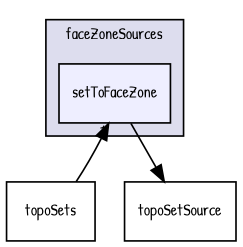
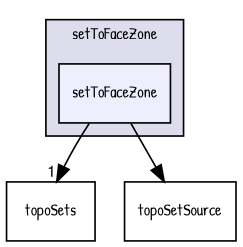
cluster "faceZoneSources": label "faceZoneSources" -> "setToFaceZone"
edge "topoSets" -> "setToFaceZone": reversed
